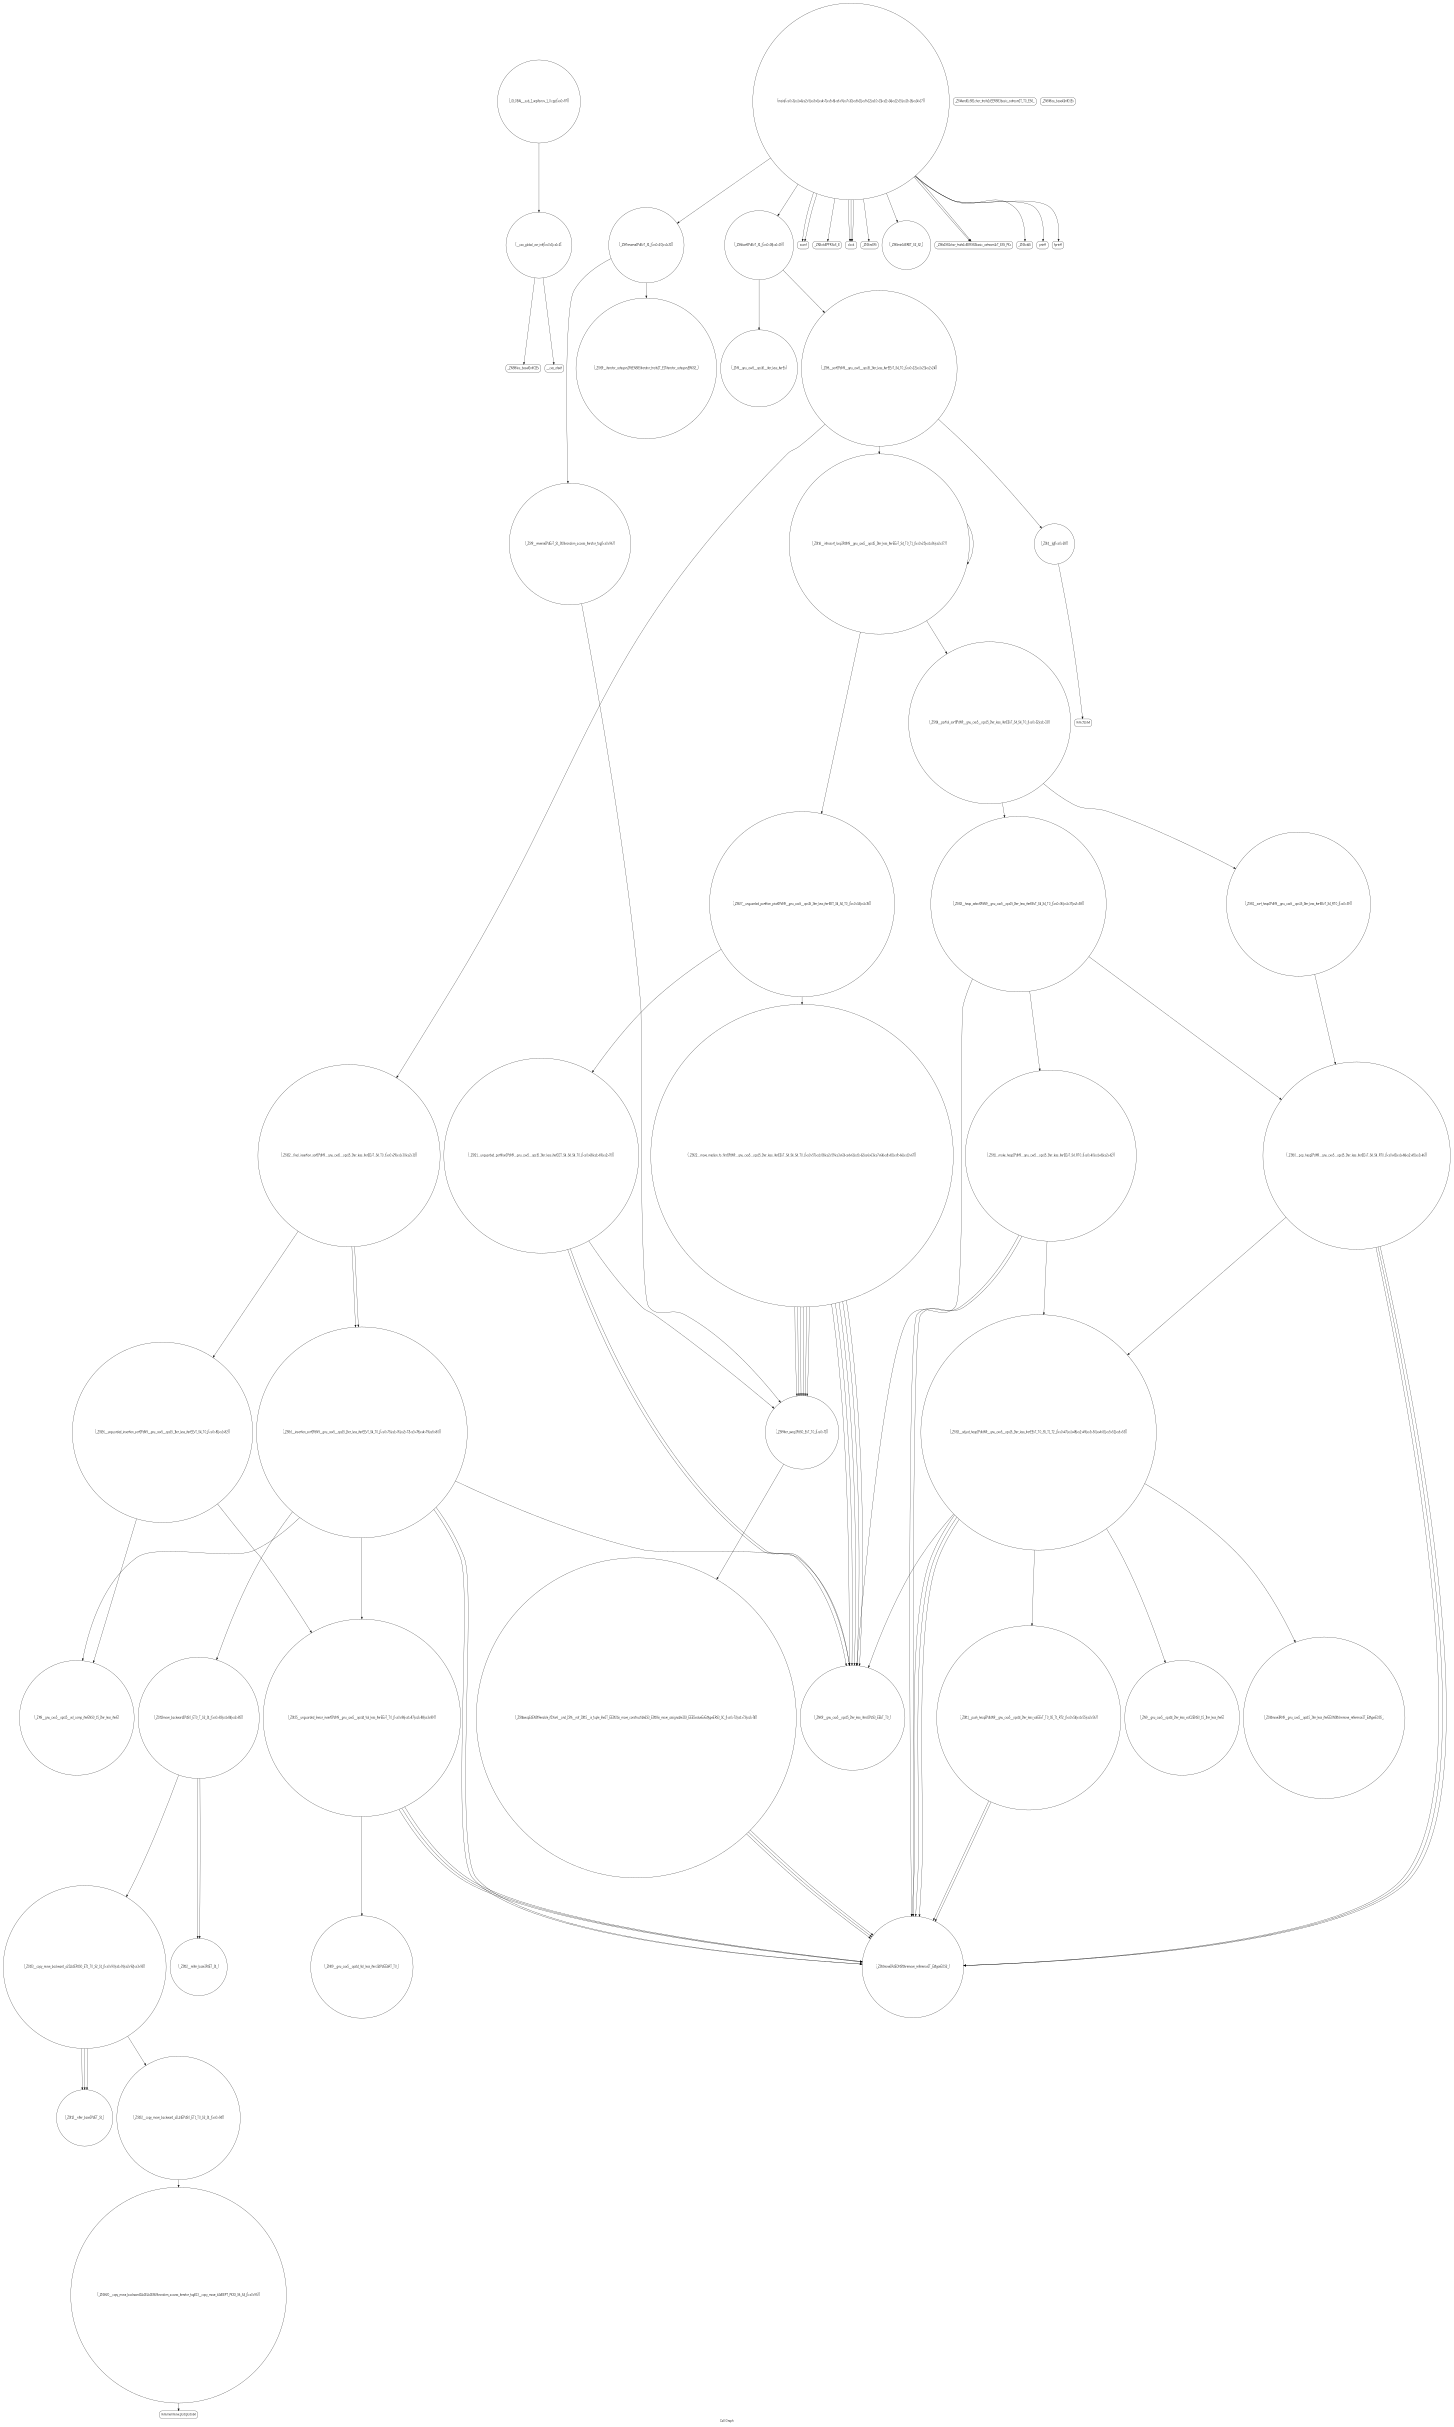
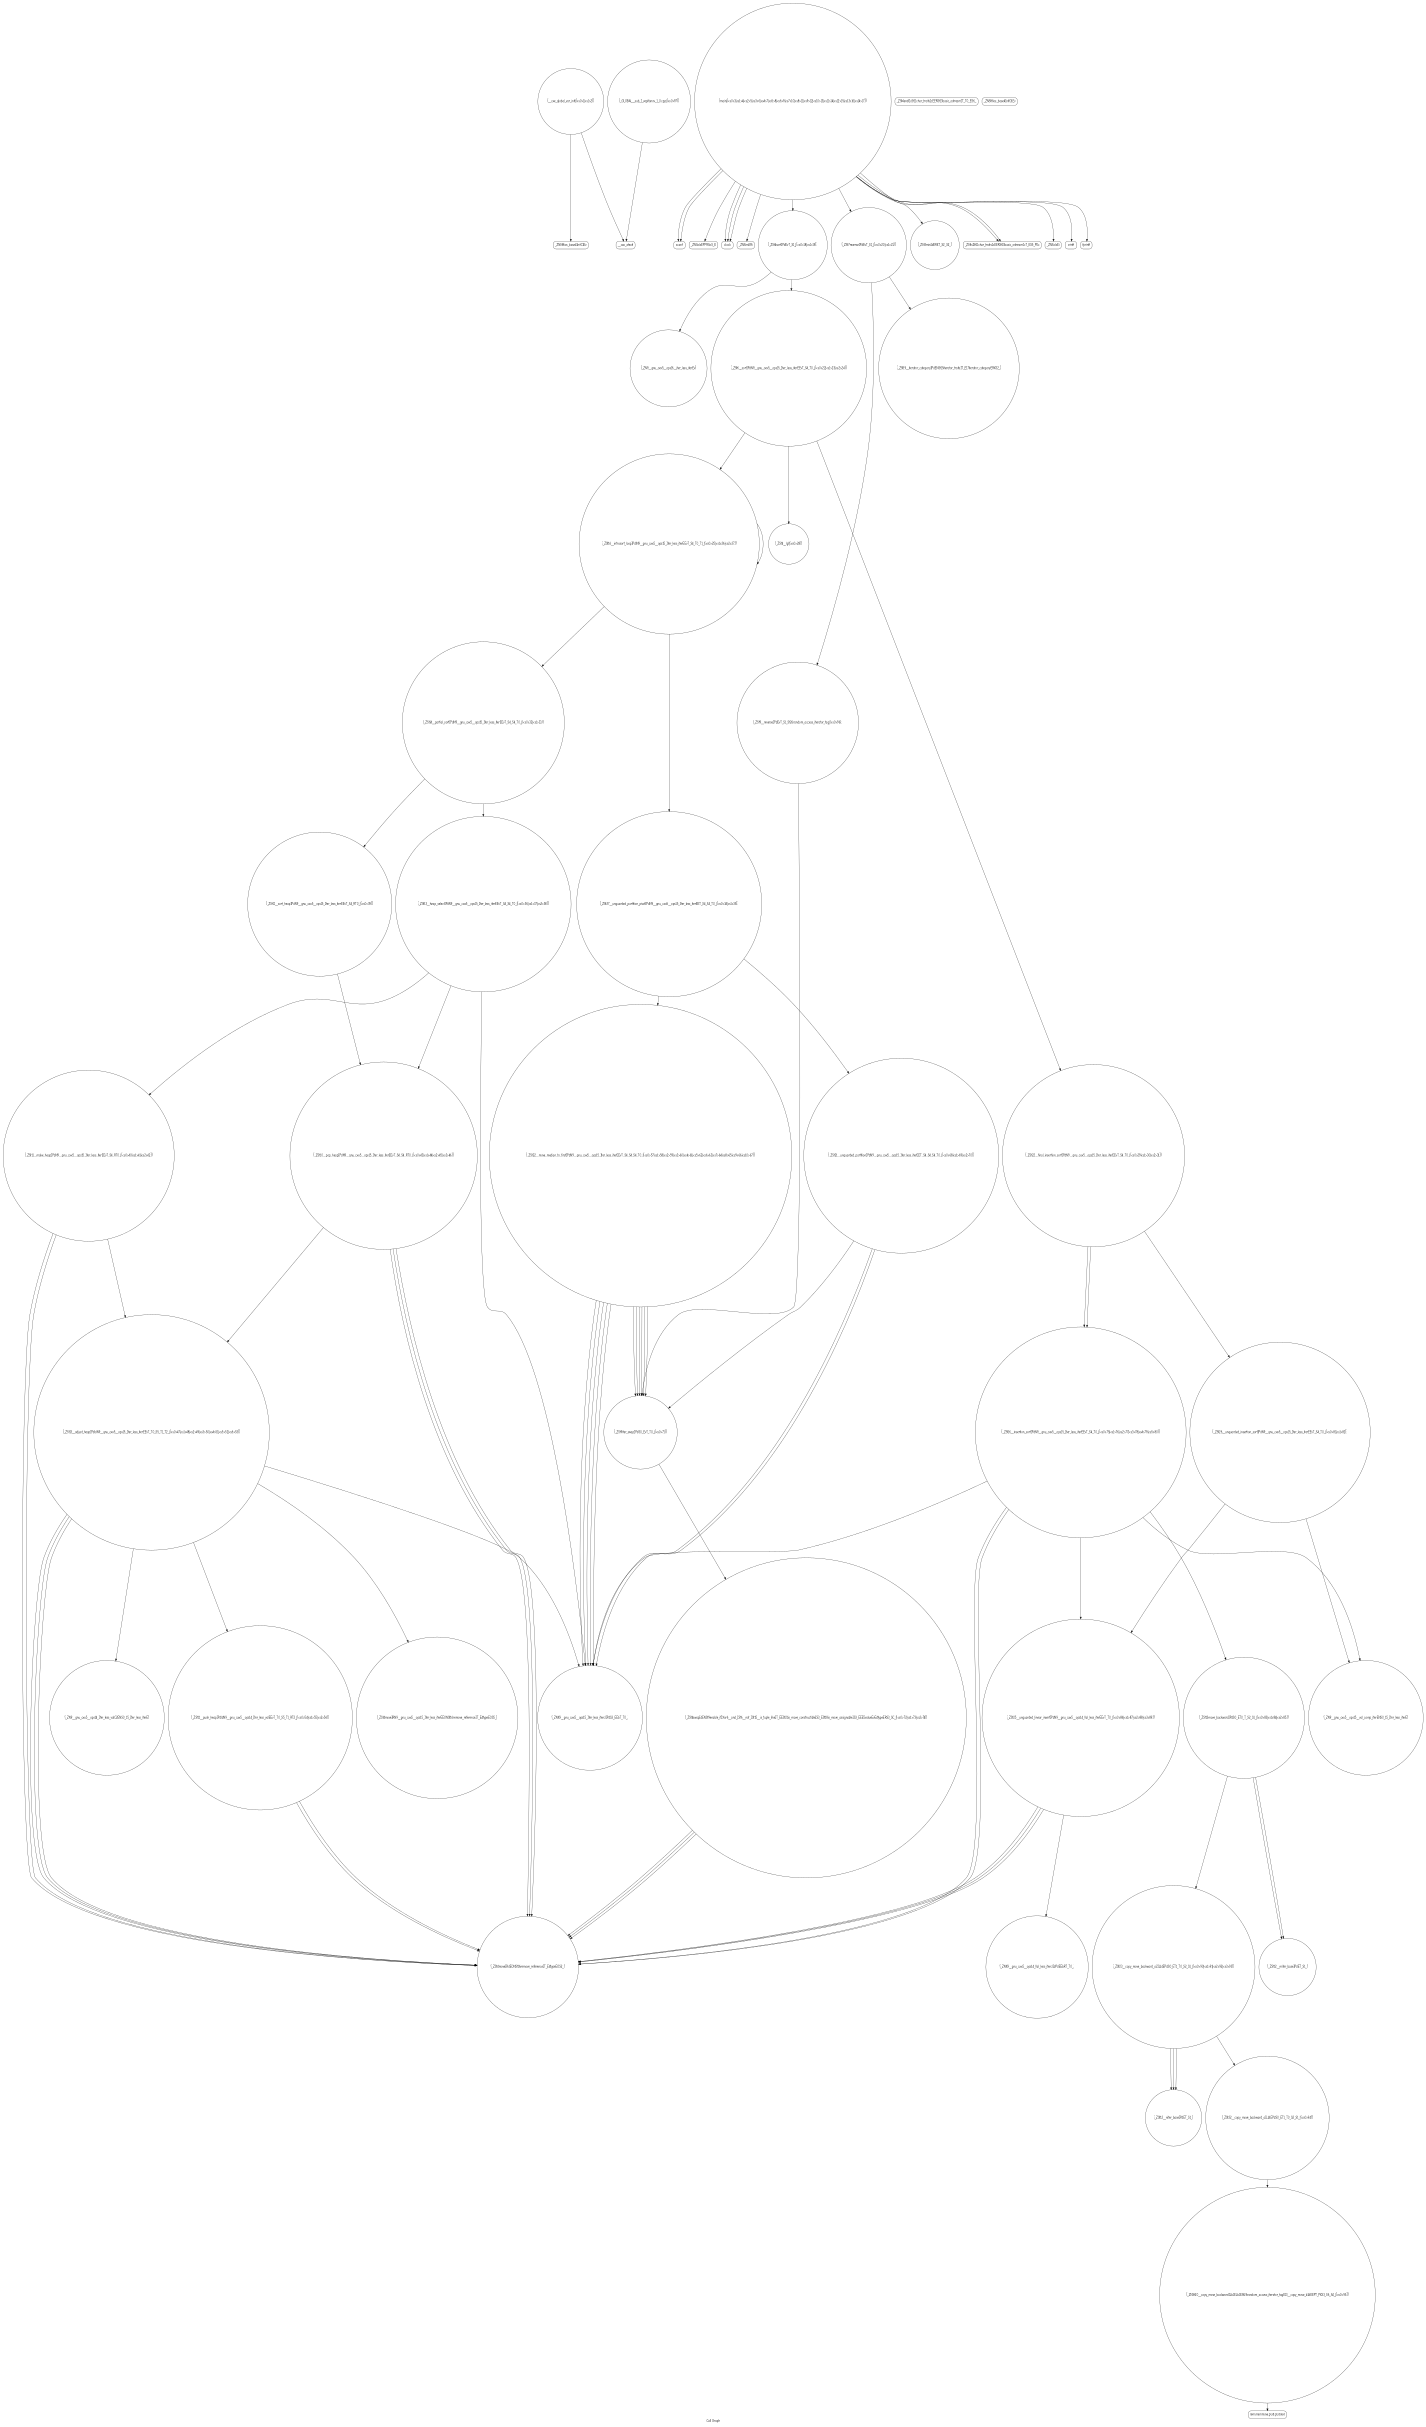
edge "{_GLOBAL__sub_I_vepifanov_1_0.cpp|{<s0>97}}" -> "{__cxx_global_var_init|{<s0>1|<s1>2}}": now "{_GLOBAL__sub_I_vepifanov_1_0.cpp|{<s0>97}}" -> "__cxa_atexit"
node "llvm.ctlz.i64": removed
